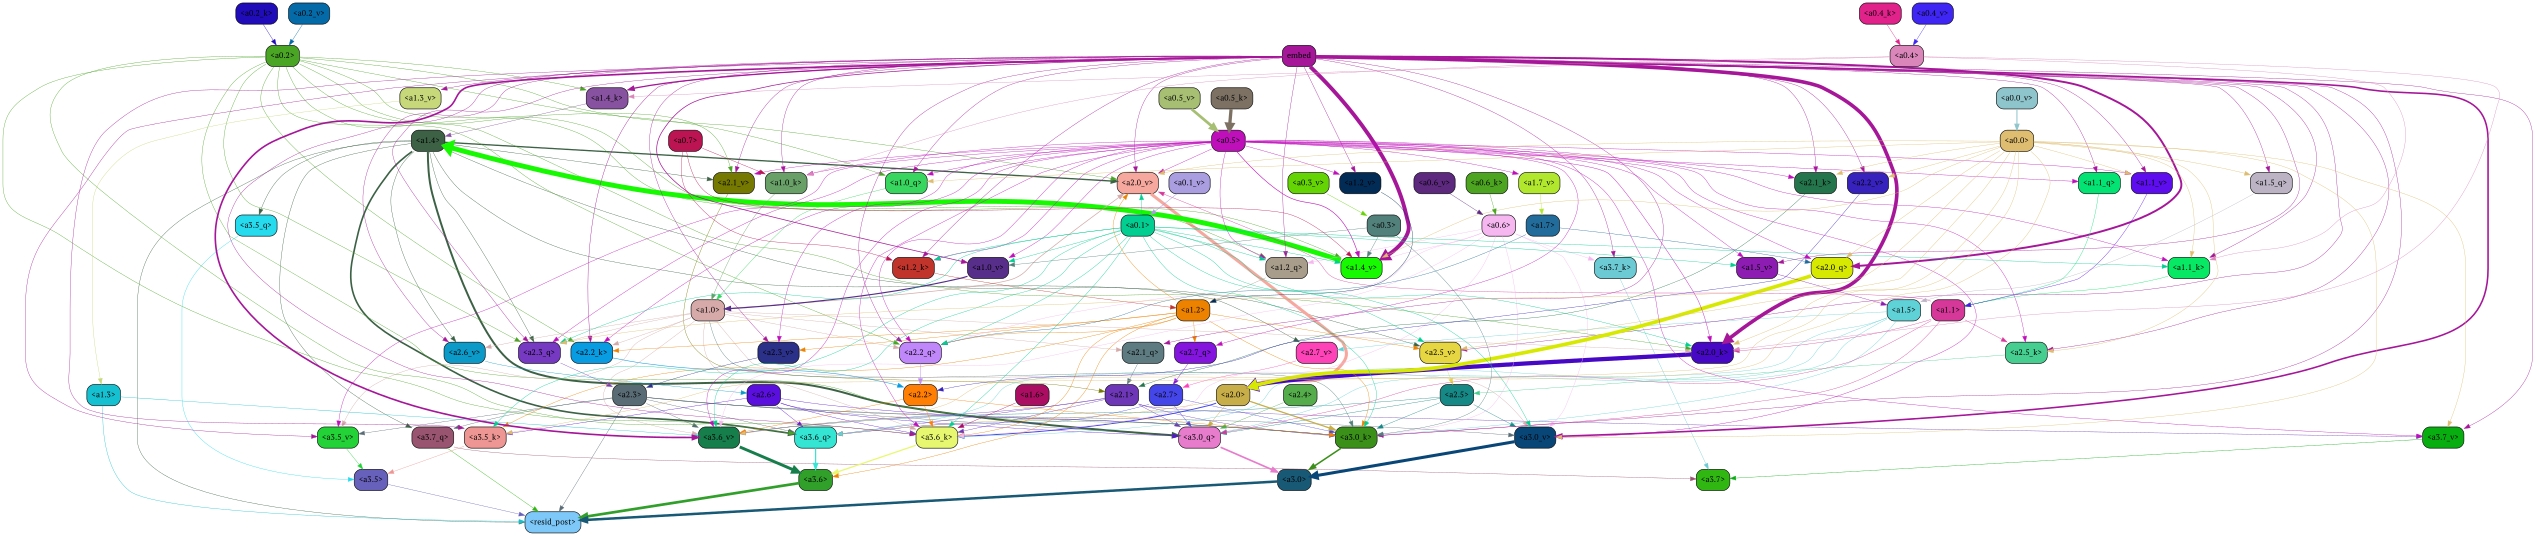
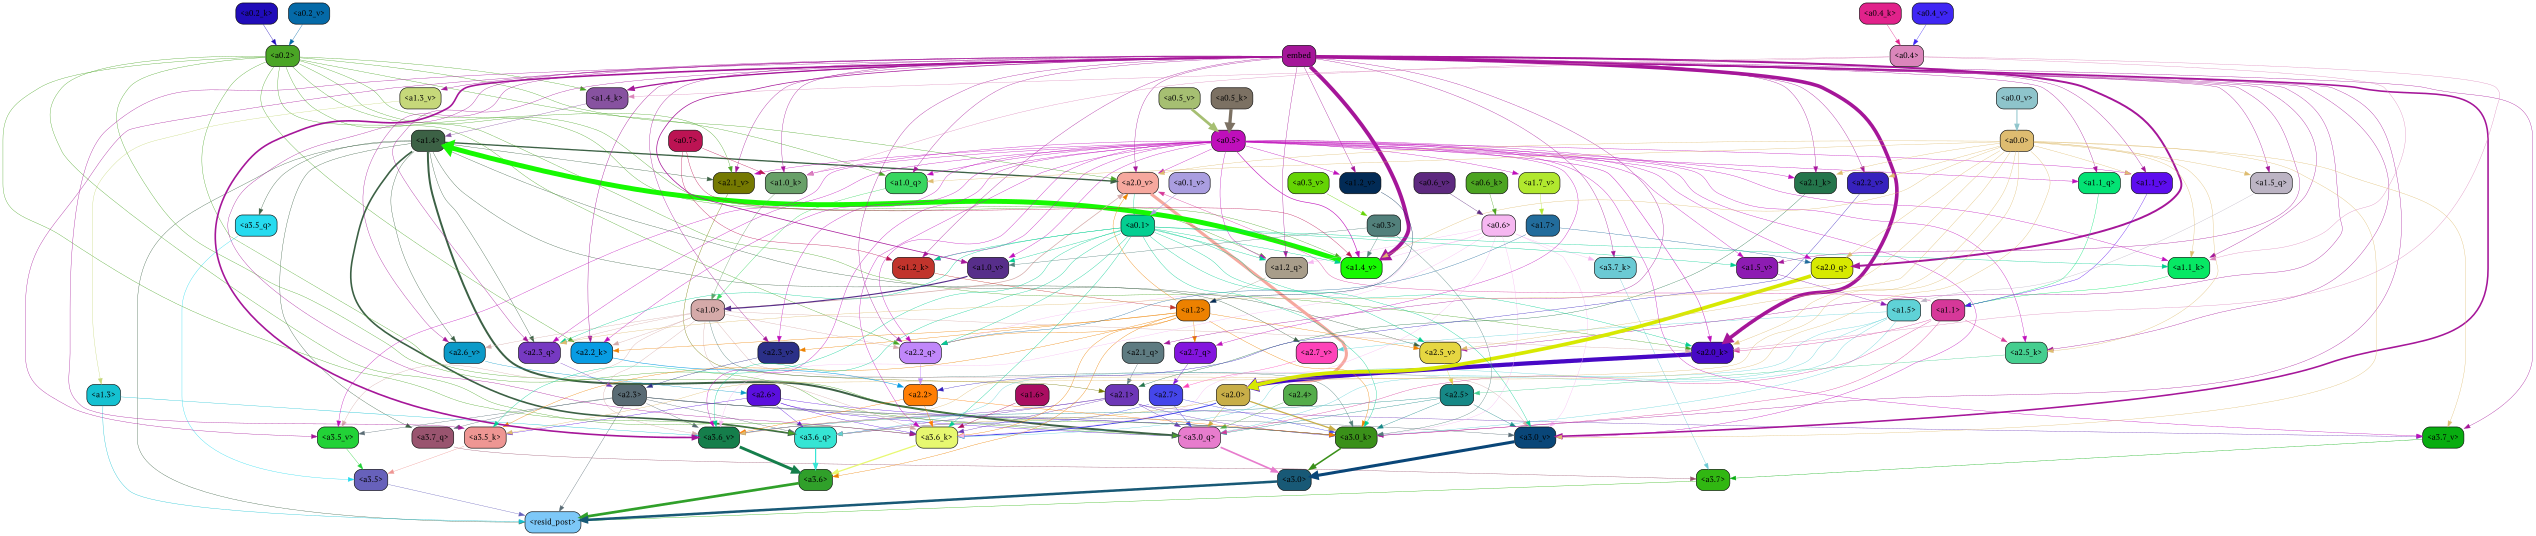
edge "<a0.1>" -> "<a2.0_v>": reversed
edge "<a0.2>" -> "<a2.3_q>": now "<a0.2>" -> "<a3.0_q>"
edge "<a1.0>" -> "<a2.1_q>": removed
edge "<a3.7_q>" -> "<resid_post>": now "<a3.7>" -> "<resid_post>"
